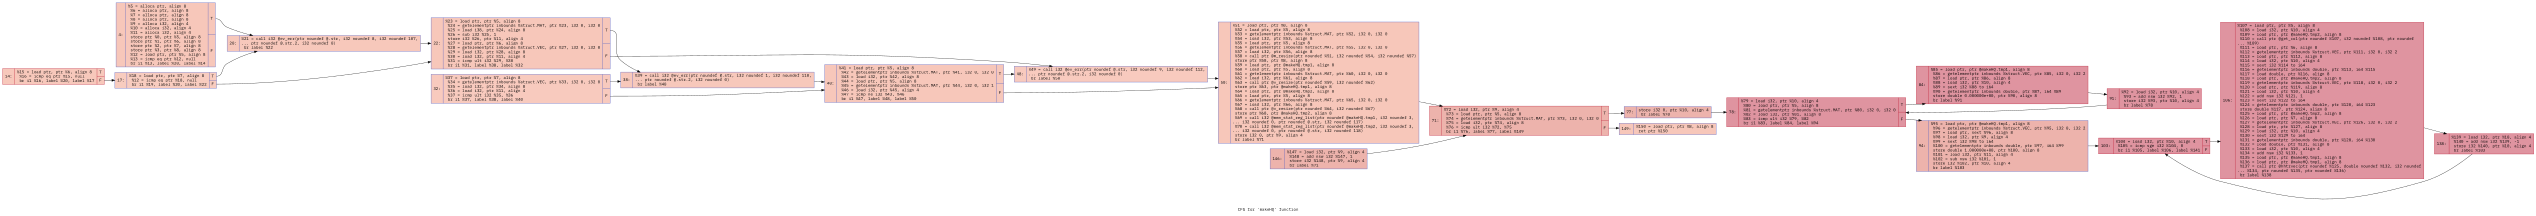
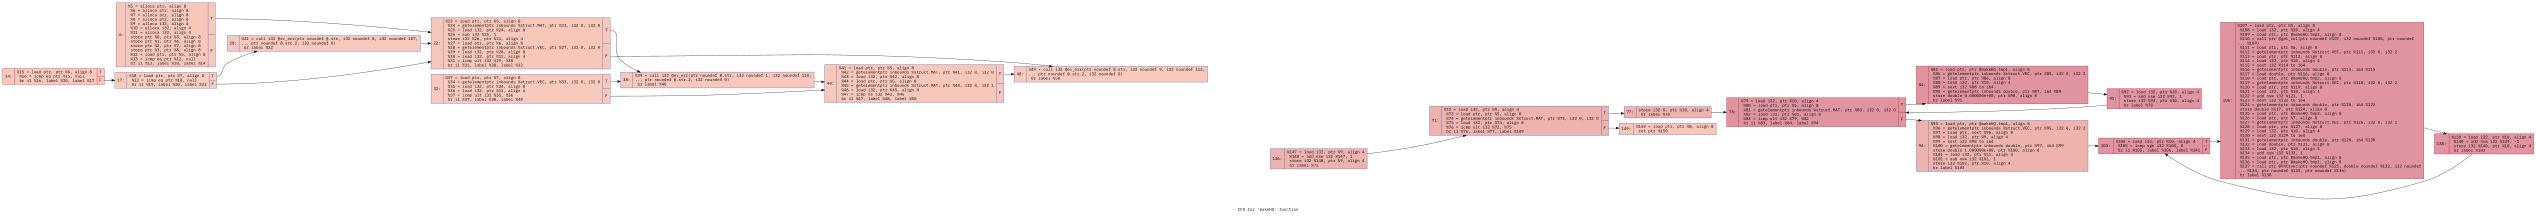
edge "4:" -> "20:": now "4:" -> "22:"
node "22:": text "%25 = load i38, ptr %24, align 8" -> "%25 = load i32, ptr %24, align 8"
node "50:": removed
node "71:": color #b70d28ff -> #3d50c3ff
